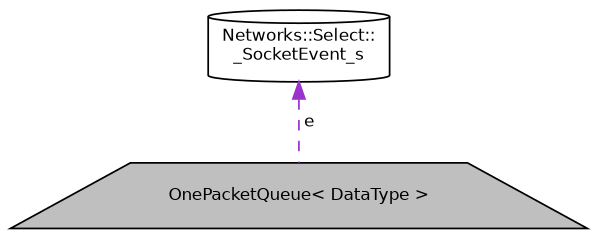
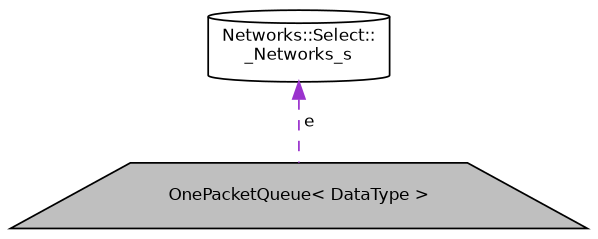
node "Networks::Select:: _SocketEvent_s": label "Networks::Select:: _SocketEvent_s" -> "Networks::Select:: _Networks_s"
